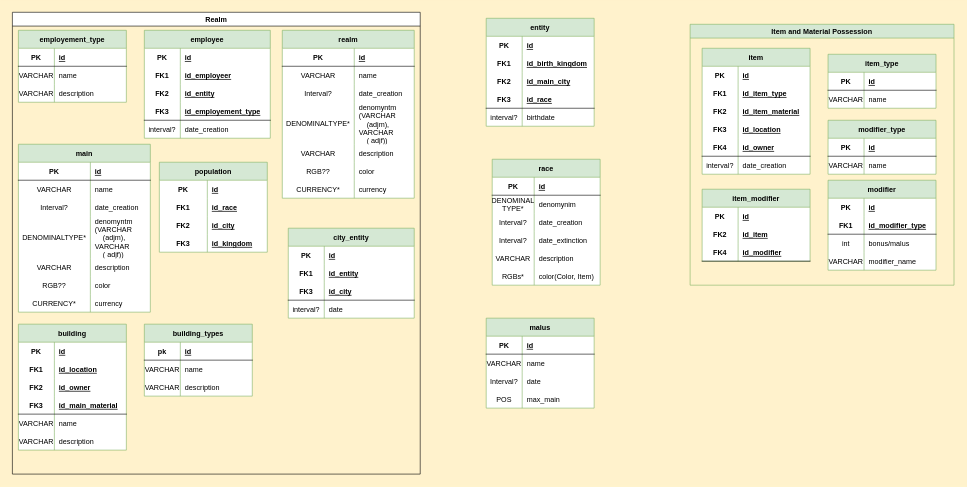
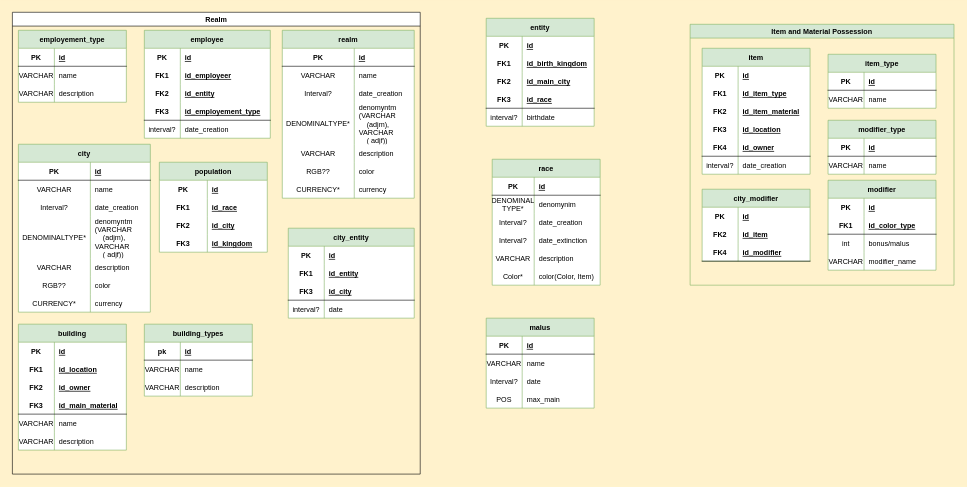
node "main": label "main" -> "city"
node "item_modifier": label "item_modifier" -> "city_modifier"
node "id_modifier_type": label "id_modifier_type" -> "id_color_type"
node "RGBs*": label "RGBs*" -> "Color*"
